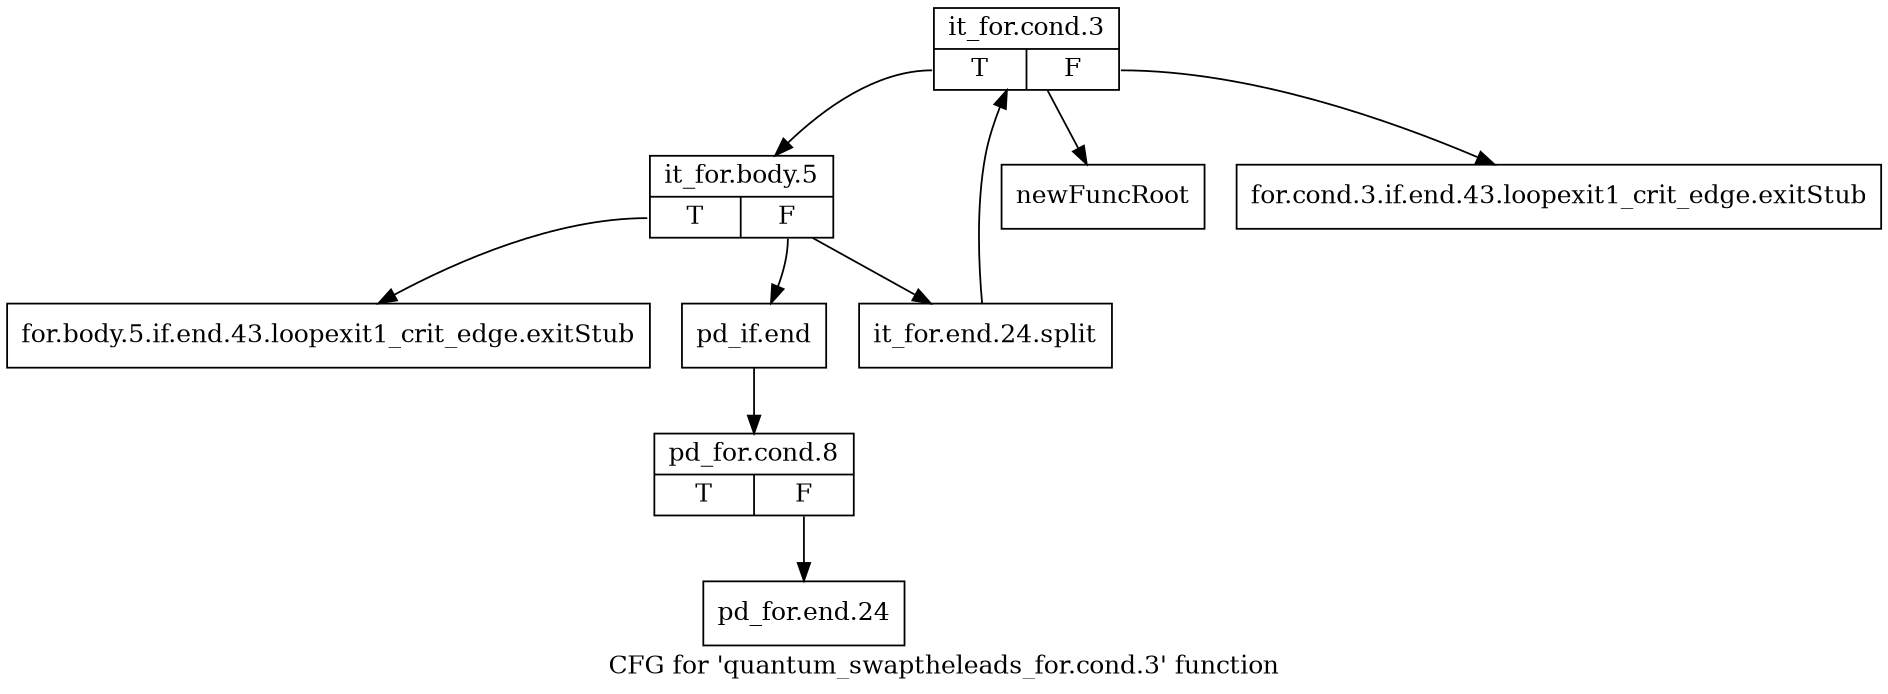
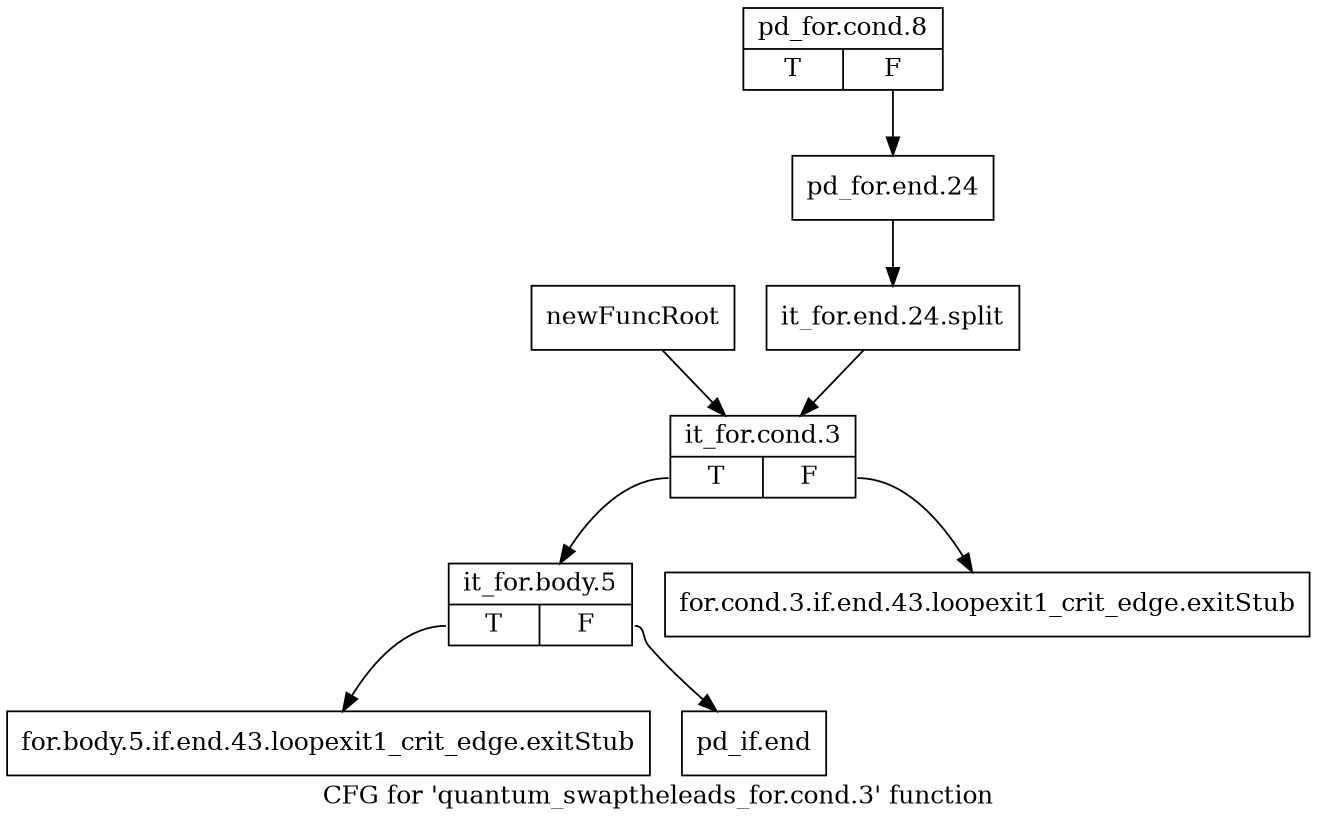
edge "it_for.cond.3" -> "newFuncRoot": reversed
edge "it_for.body.5" -> "it_for.end.24.split": now "pd_for.end.24" -> "it_for.end.24.split"
edge "pd_if.end" -> "pd_for.cond.8": removed
